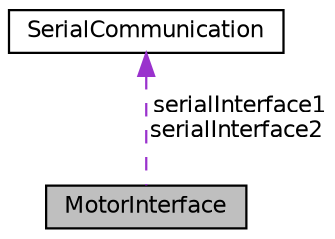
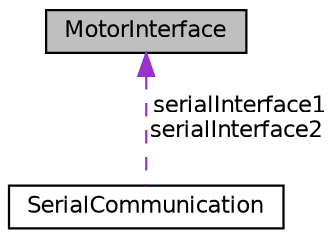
edge "MotorInterface" -> "SerialCommunication": reversed
